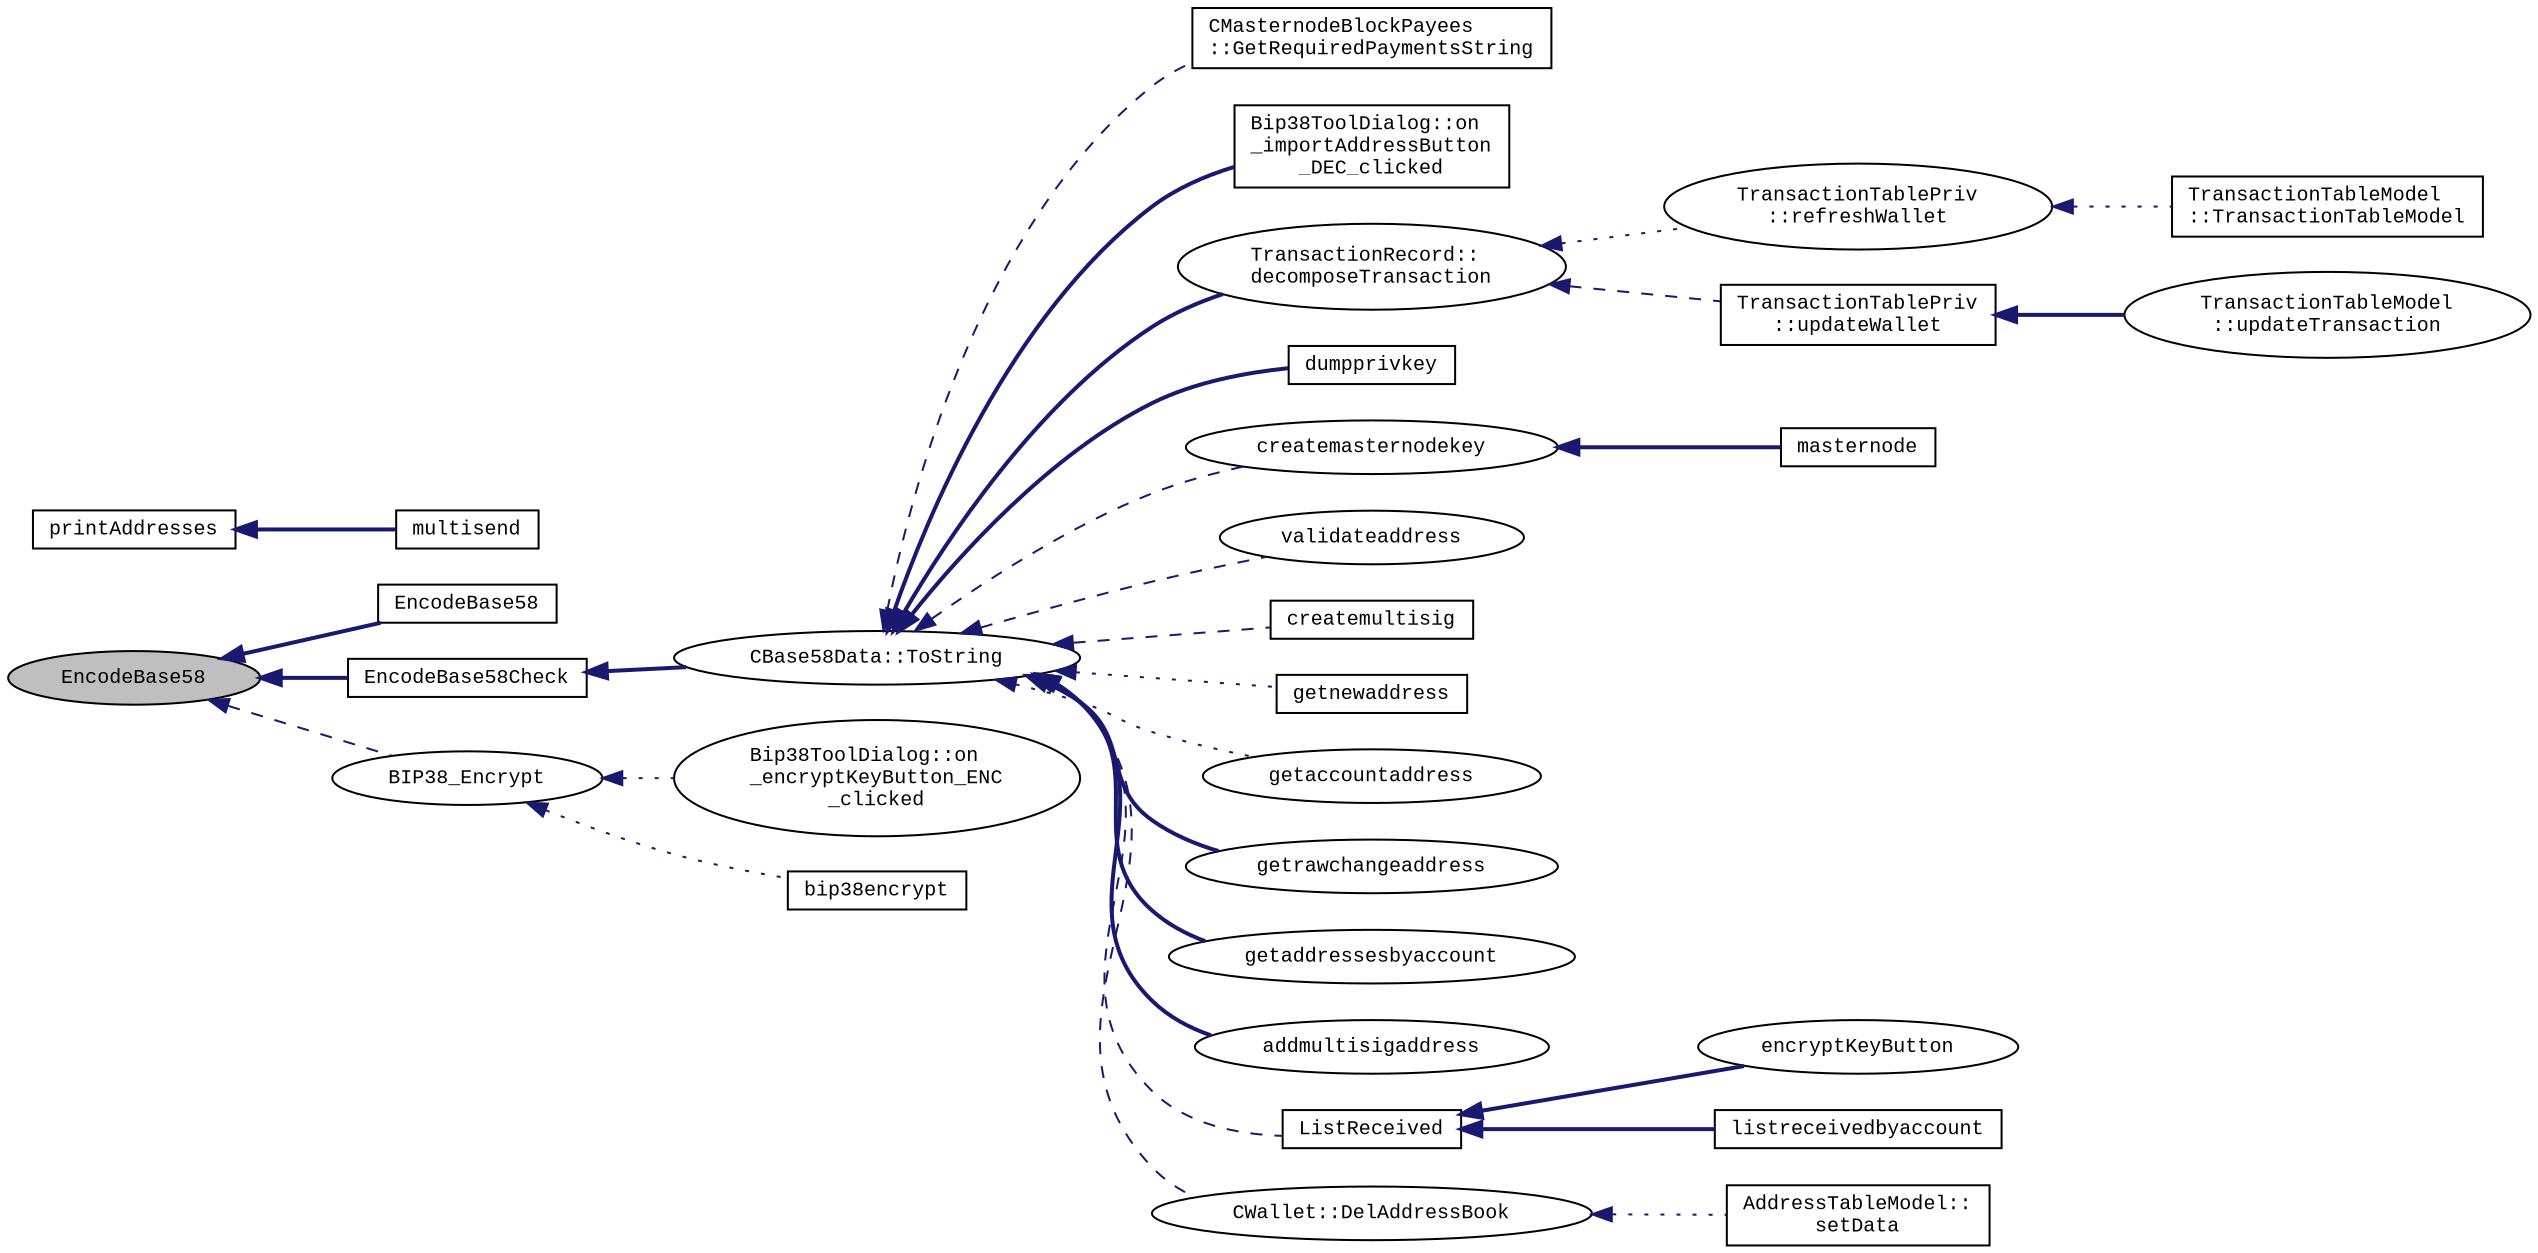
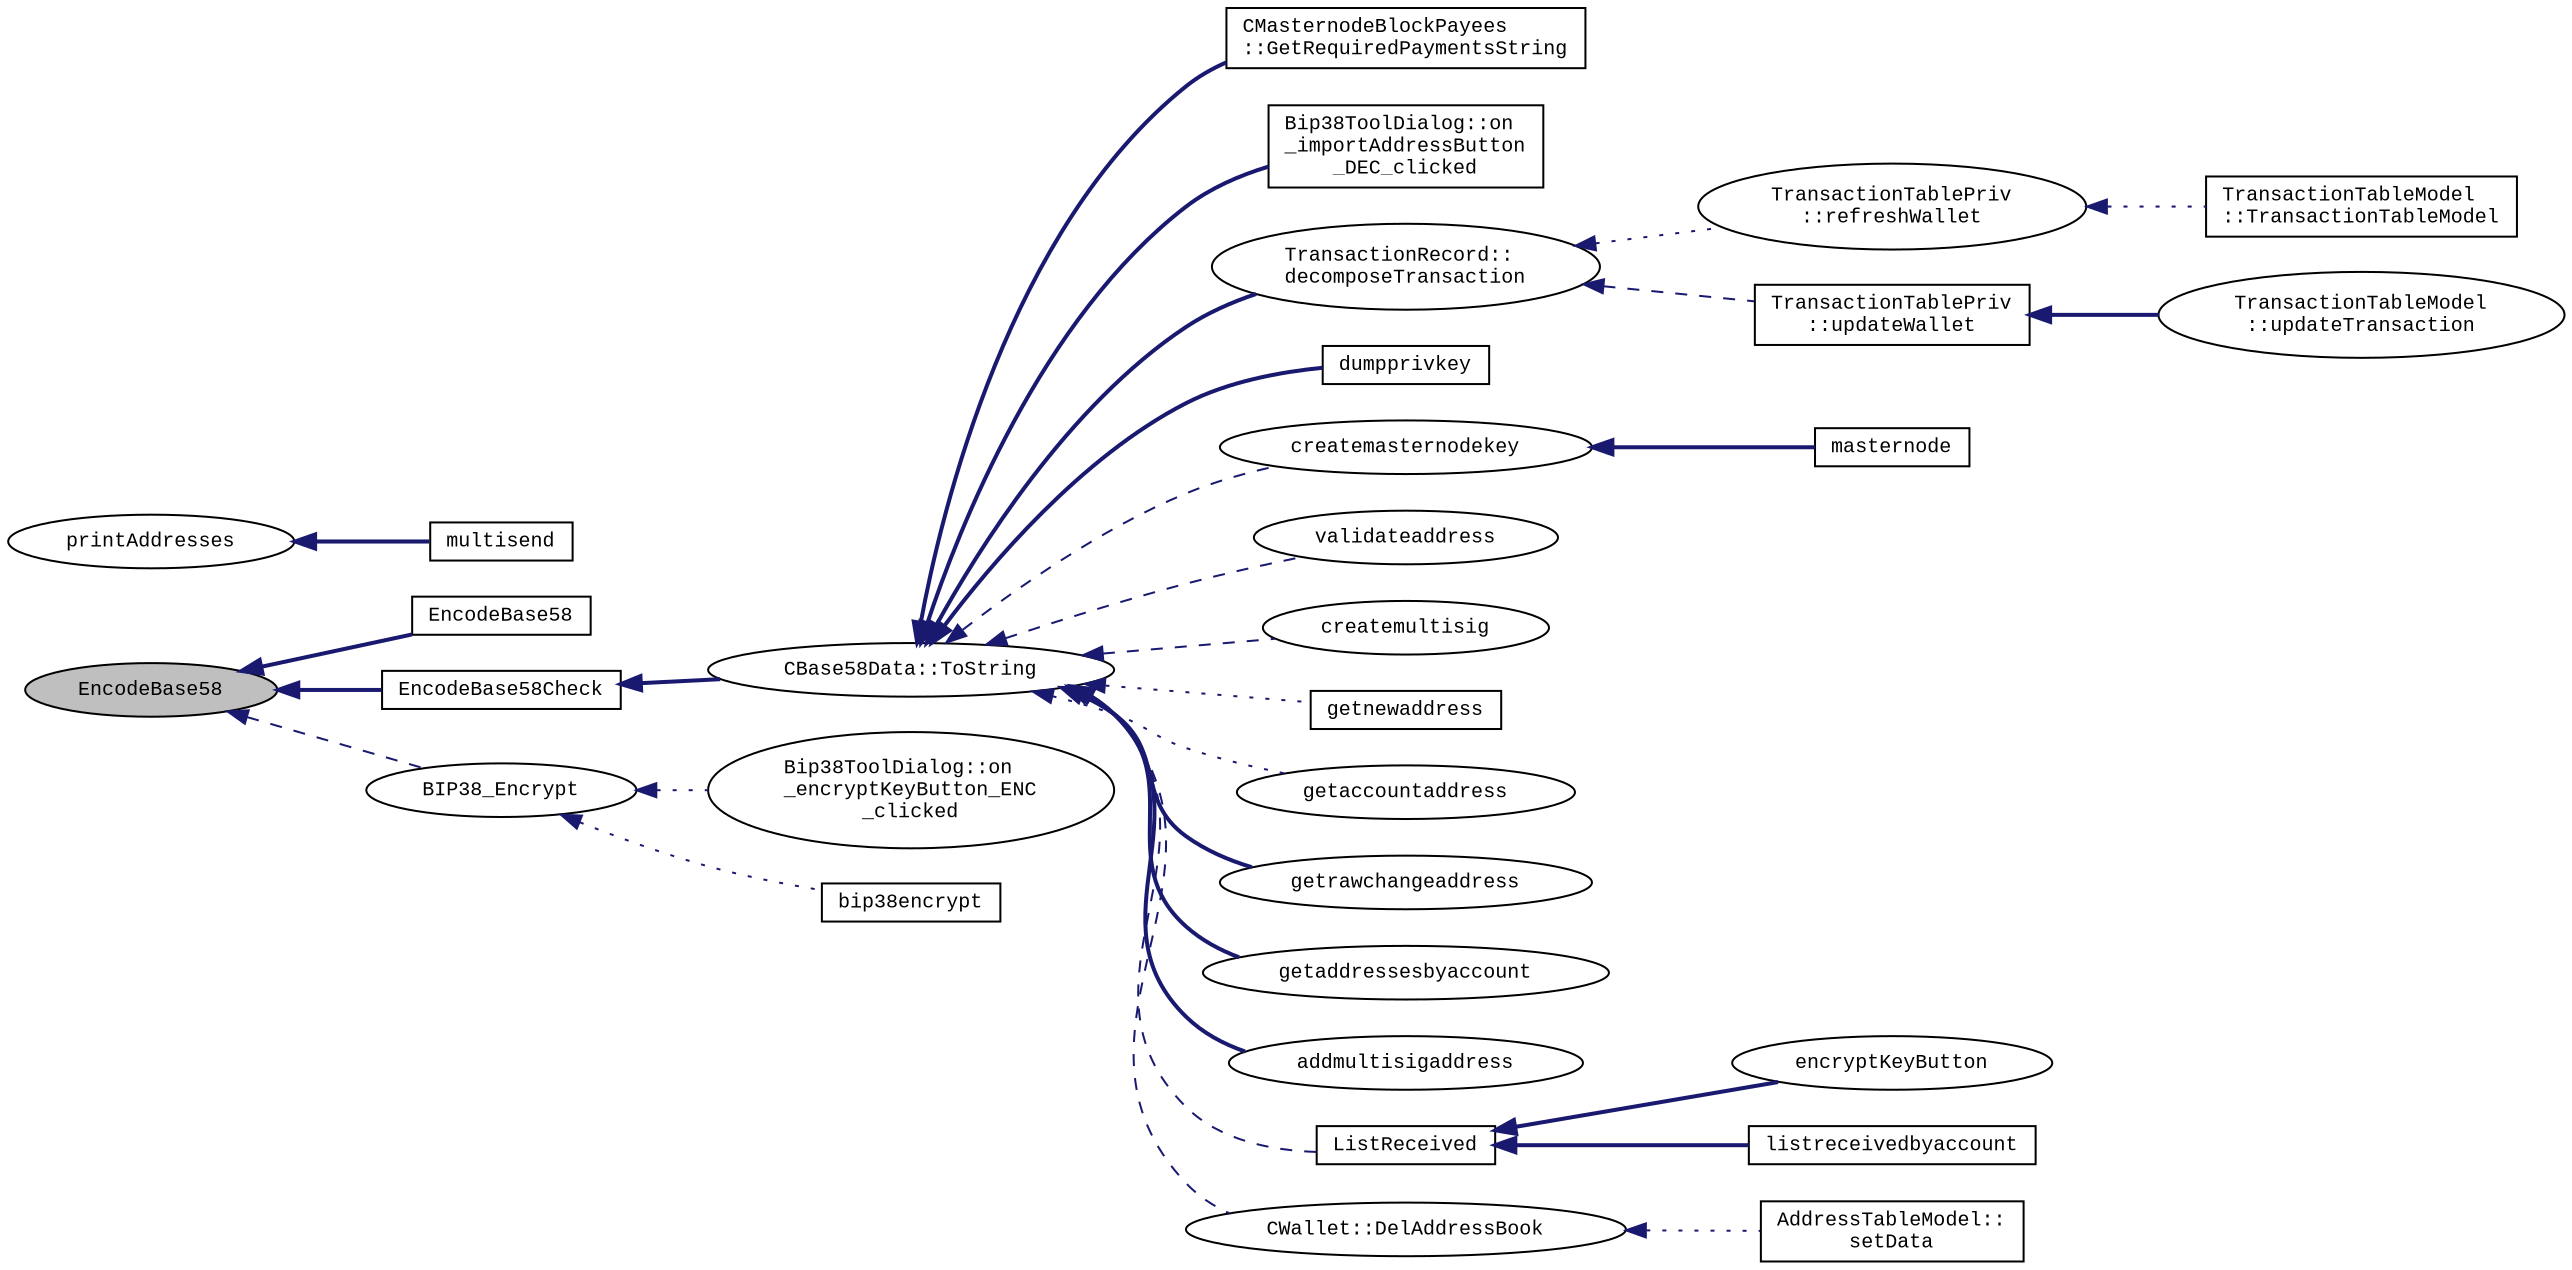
edge "CMasternodeBlockPayees ::GetRequiredPaymentsString" -> "CBase58Data::ToString": style dashed -> bold
node "printAddresses": shape box -> ellipse
node "createmultisig": shape box -> ellipse
